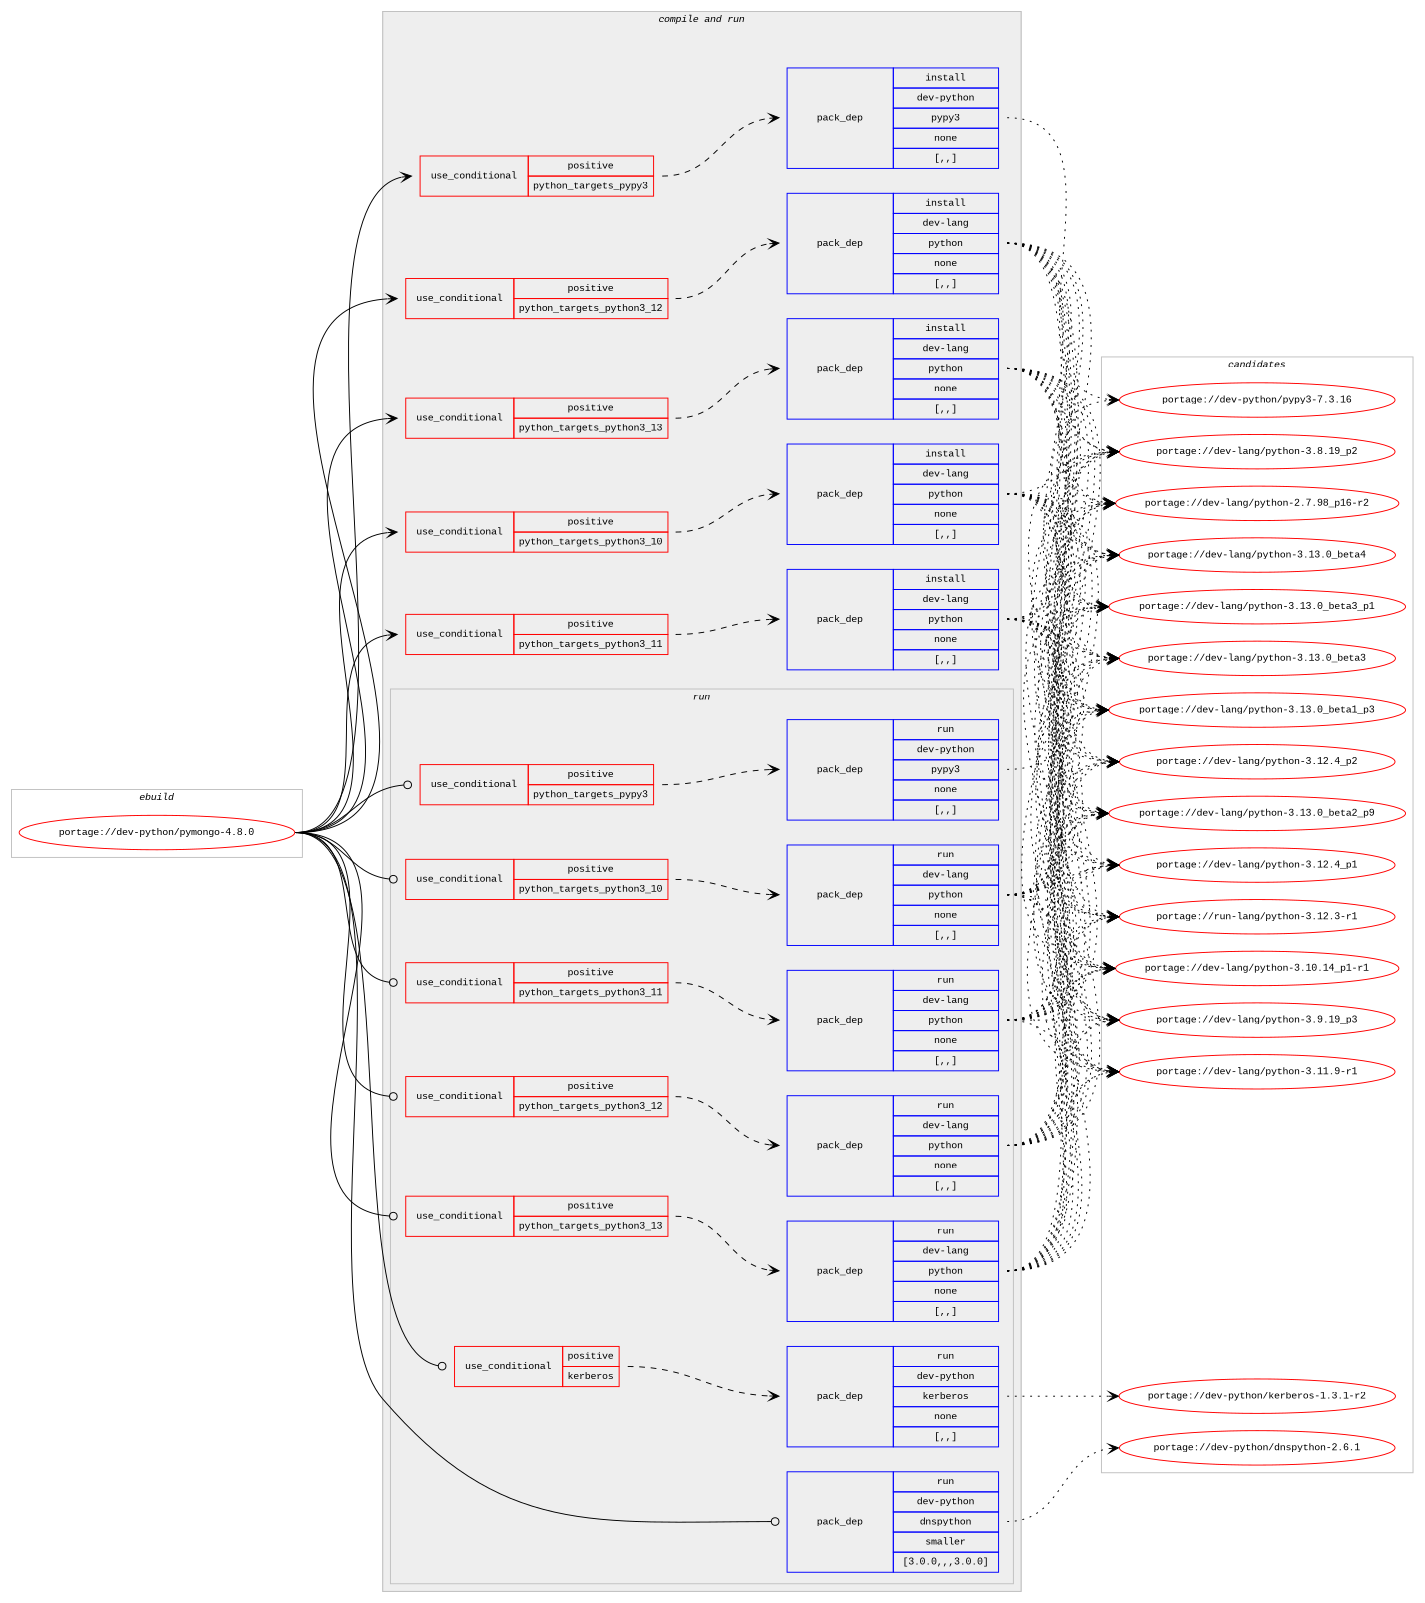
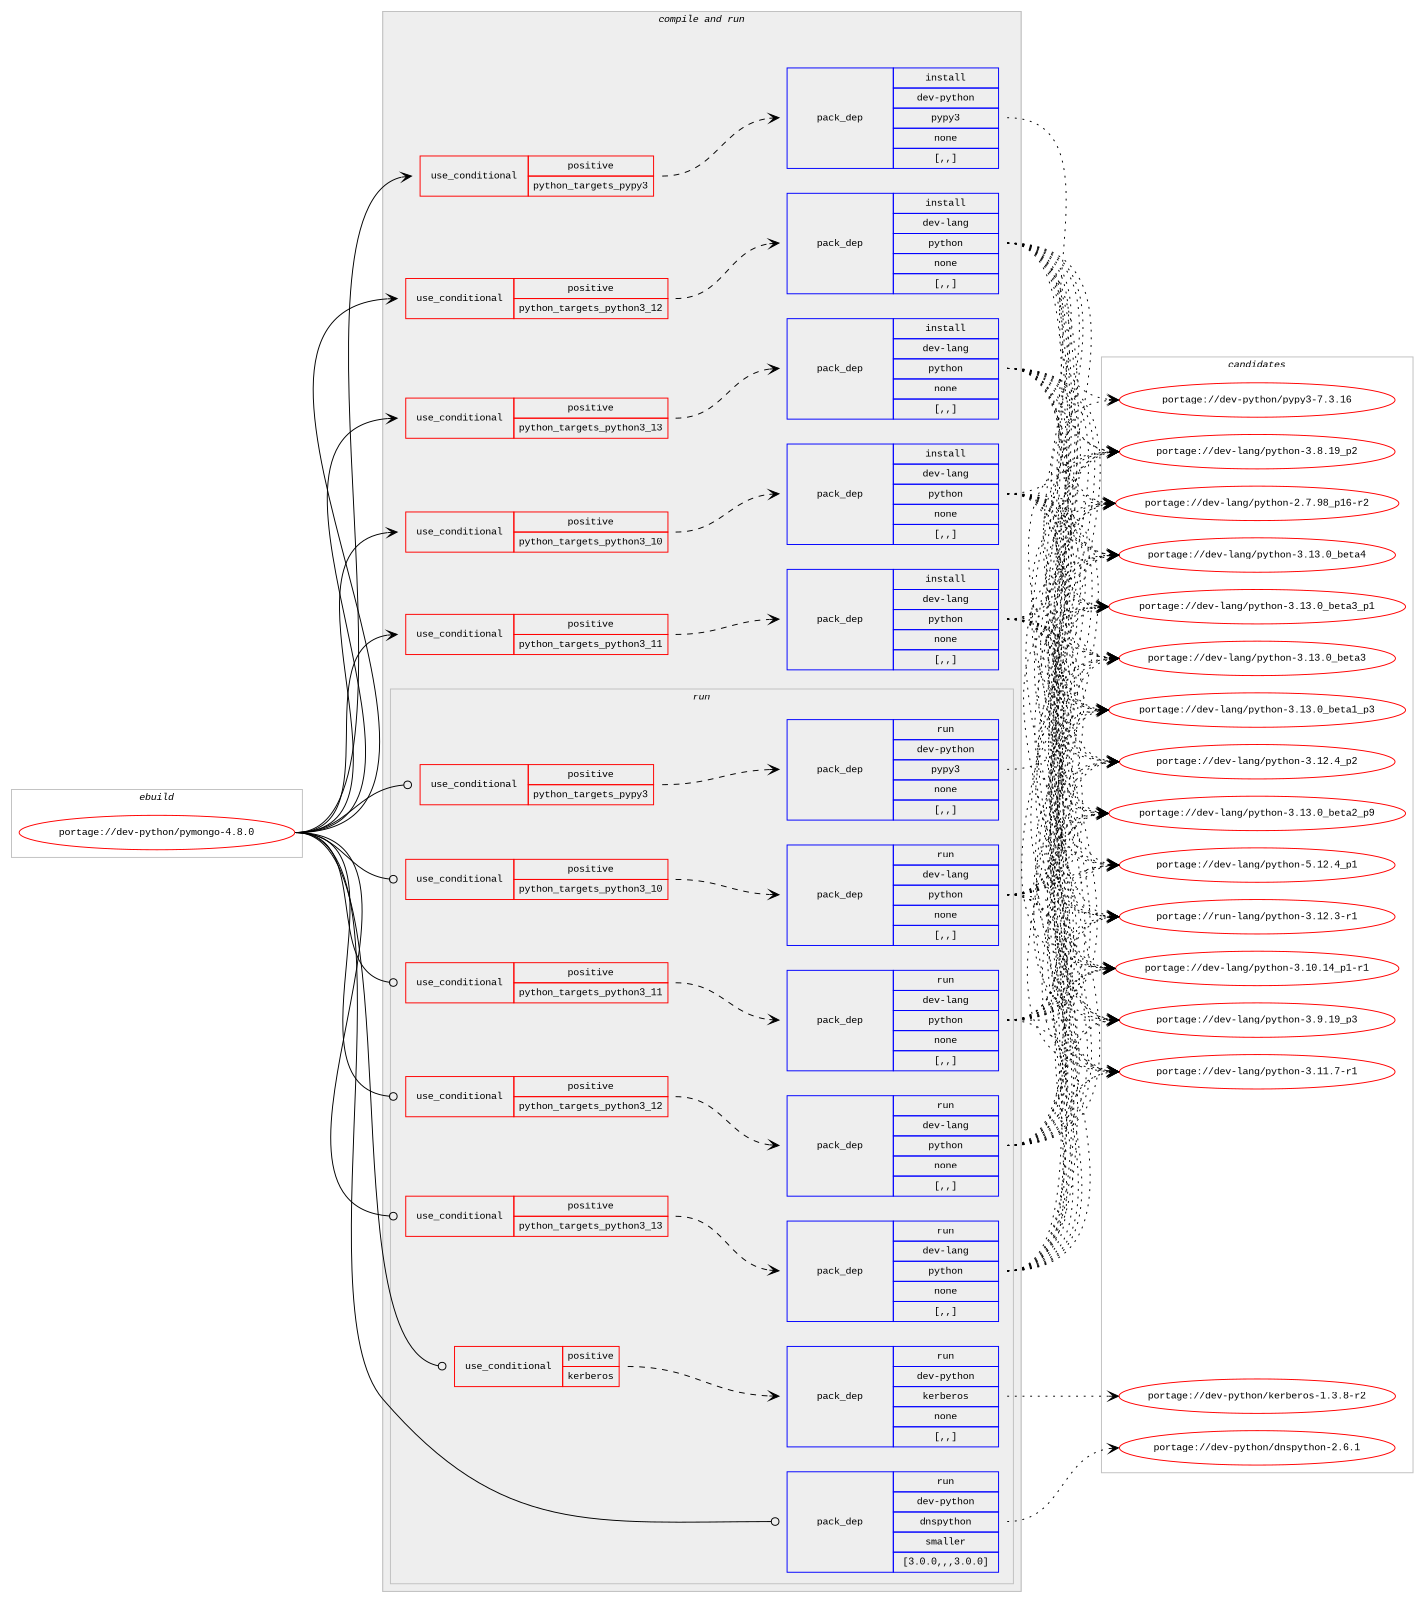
node "portage://dev-lang/python-3.12.4_p1": label "portage://dev-lang/python-3.12.4_p1" -> "portage://dev-lang/python-5.12.4_p1"
node "portage://dev-lang/python-3.11.9-r1": label "portage://dev-lang/python-3.11.9-r1" -> "portage://dev-lang/python-3.11.7-r1"
node "portage://dev-python/kerberos-1.3.1-r2": label "portage://dev-python/kerberos-1.3.1-r2" -> "portage://dev-python/kerberos-1.3.8-r2"
